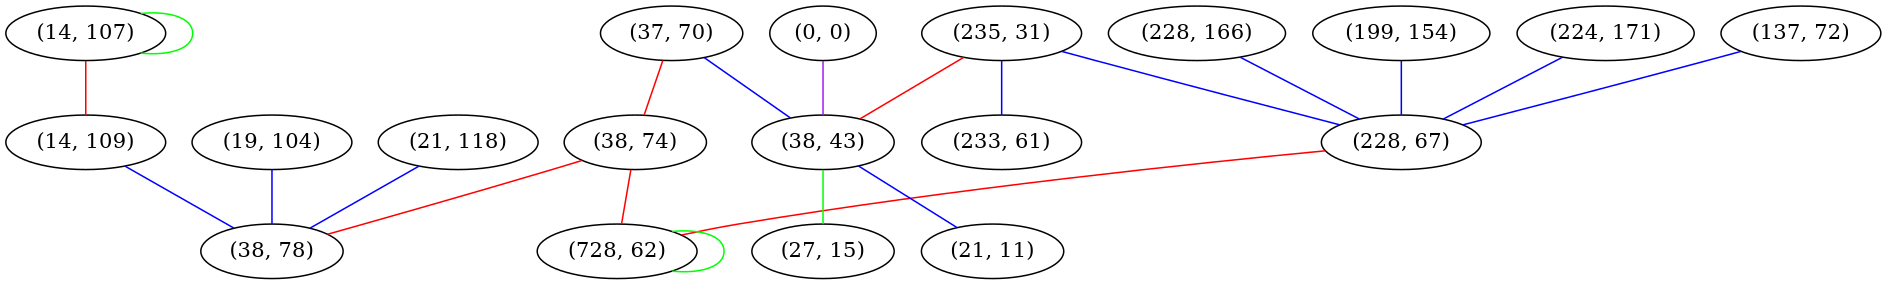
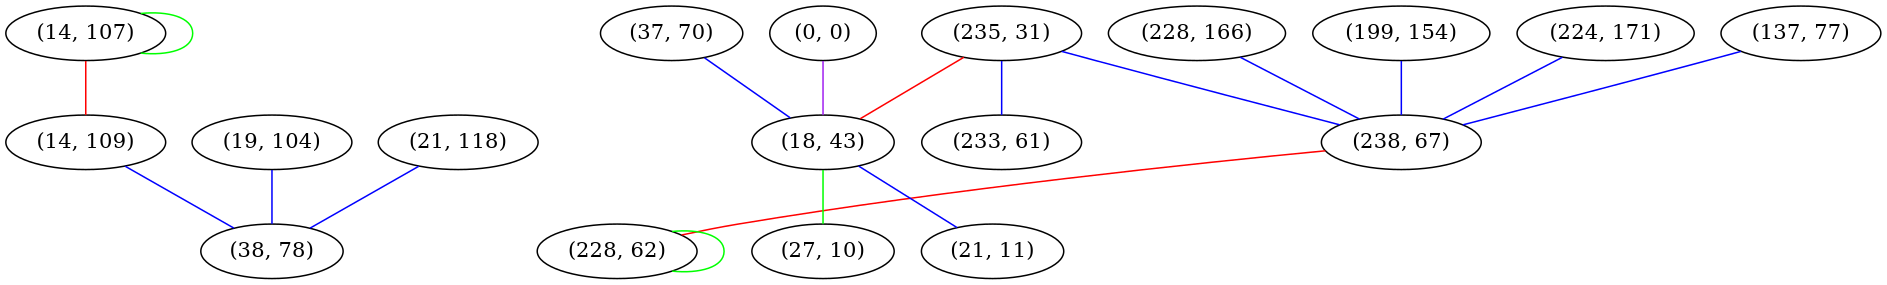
node "(137, 72)": label "(137, 72)" -> "(137, 77)"
node "(38, 74)": removed
node "(38, 43)": label "(38, 43)" -> "(18, 43)"
node "(228, 67)": label "(228, 67)" -> "(238, 67)"
node "(728, 62)": label "(728, 62)" -> "(228, 62)"
node "(27, 15)": label "(27, 15)" -> "(27, 10)"
